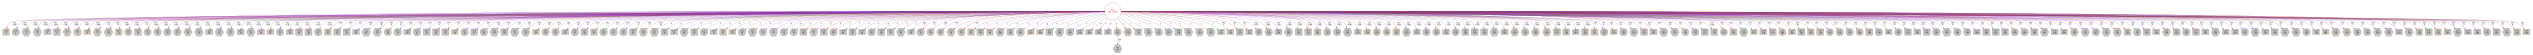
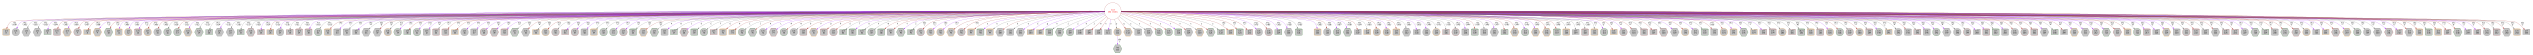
node "int 132": removed
